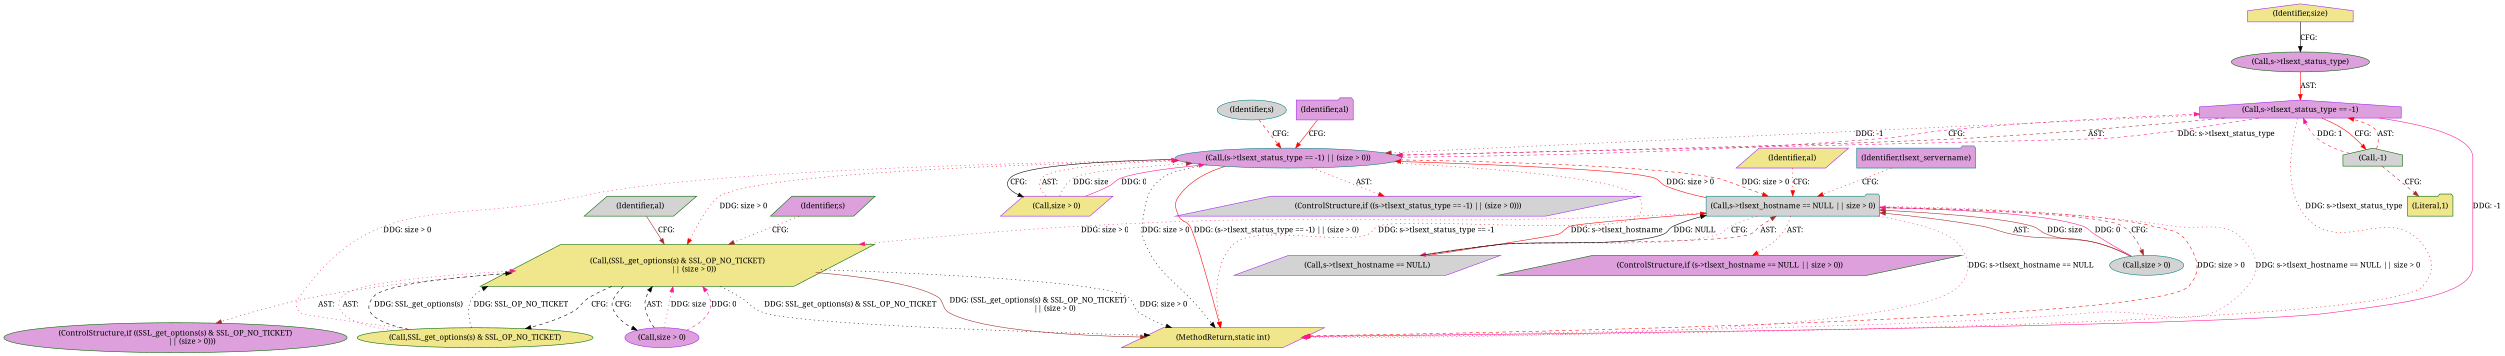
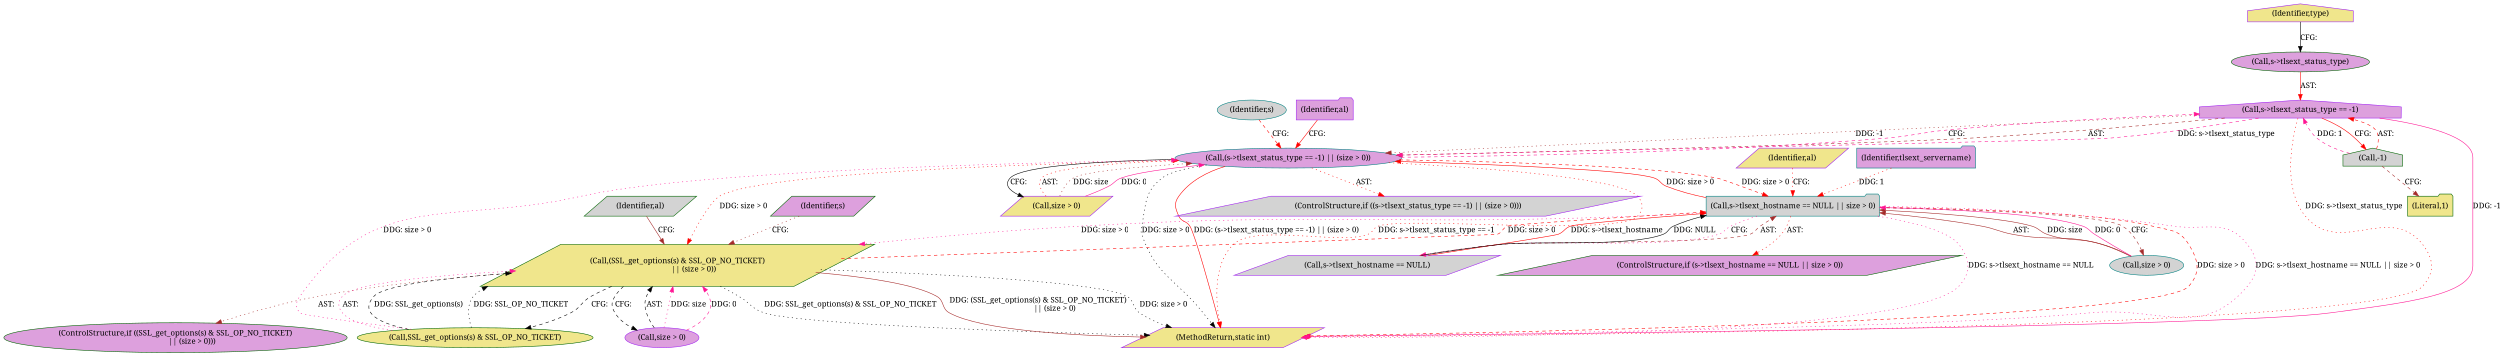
node "(Identifier,size)": label "(Identifier,size)" -> "(Identifier,type)"
edge "(Identifier,tlsext_servername)" -> "(Call,s->tlsext_hostname == NULL || size > 0)": label "CFG: " -> "DDG: 1"
edge "(Call,(SSL_get_options(s) & SSL_OP_NO_TICKET) || (size > 0))" -> "(Call,s->tlsext_hostname == NULL || size > 0)": added, label "DDG: size > 0"
